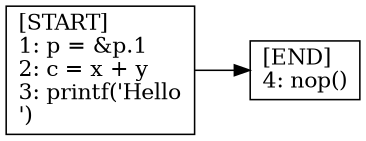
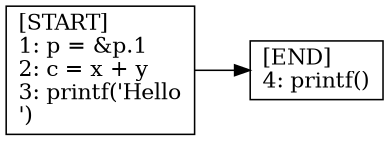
node "[END] 4: nop()": label "[END] 4: nop()" -> "[END] 4: printf()"
